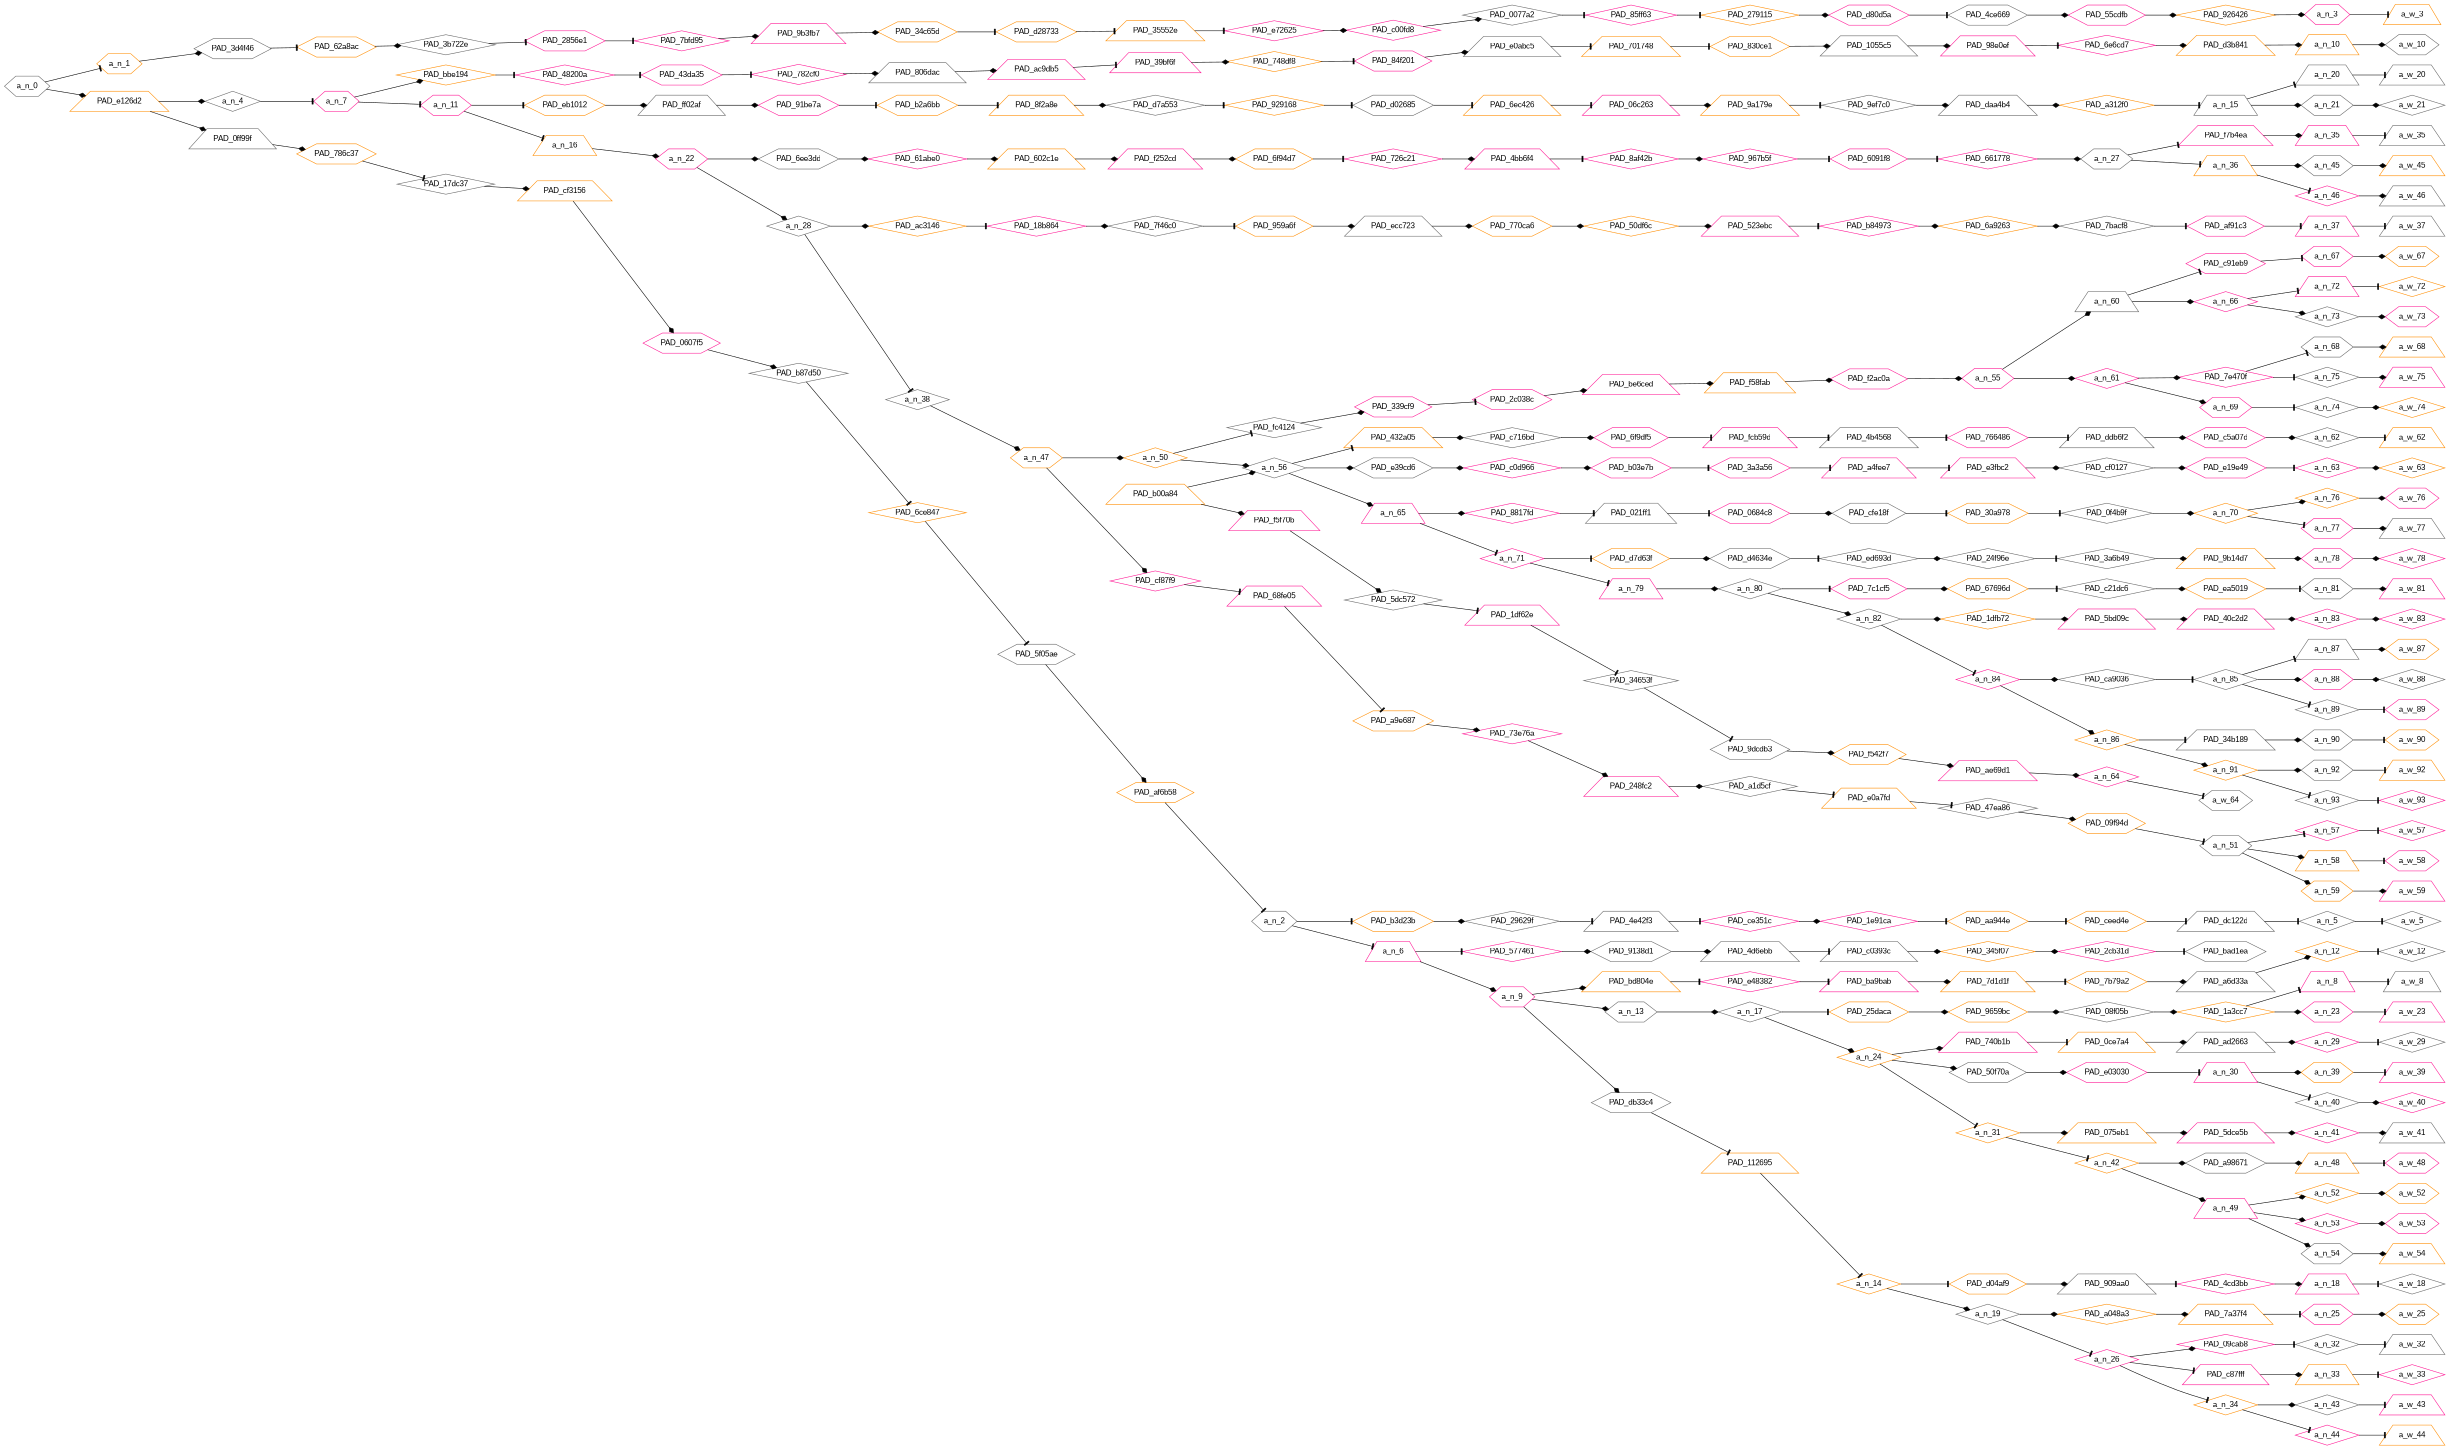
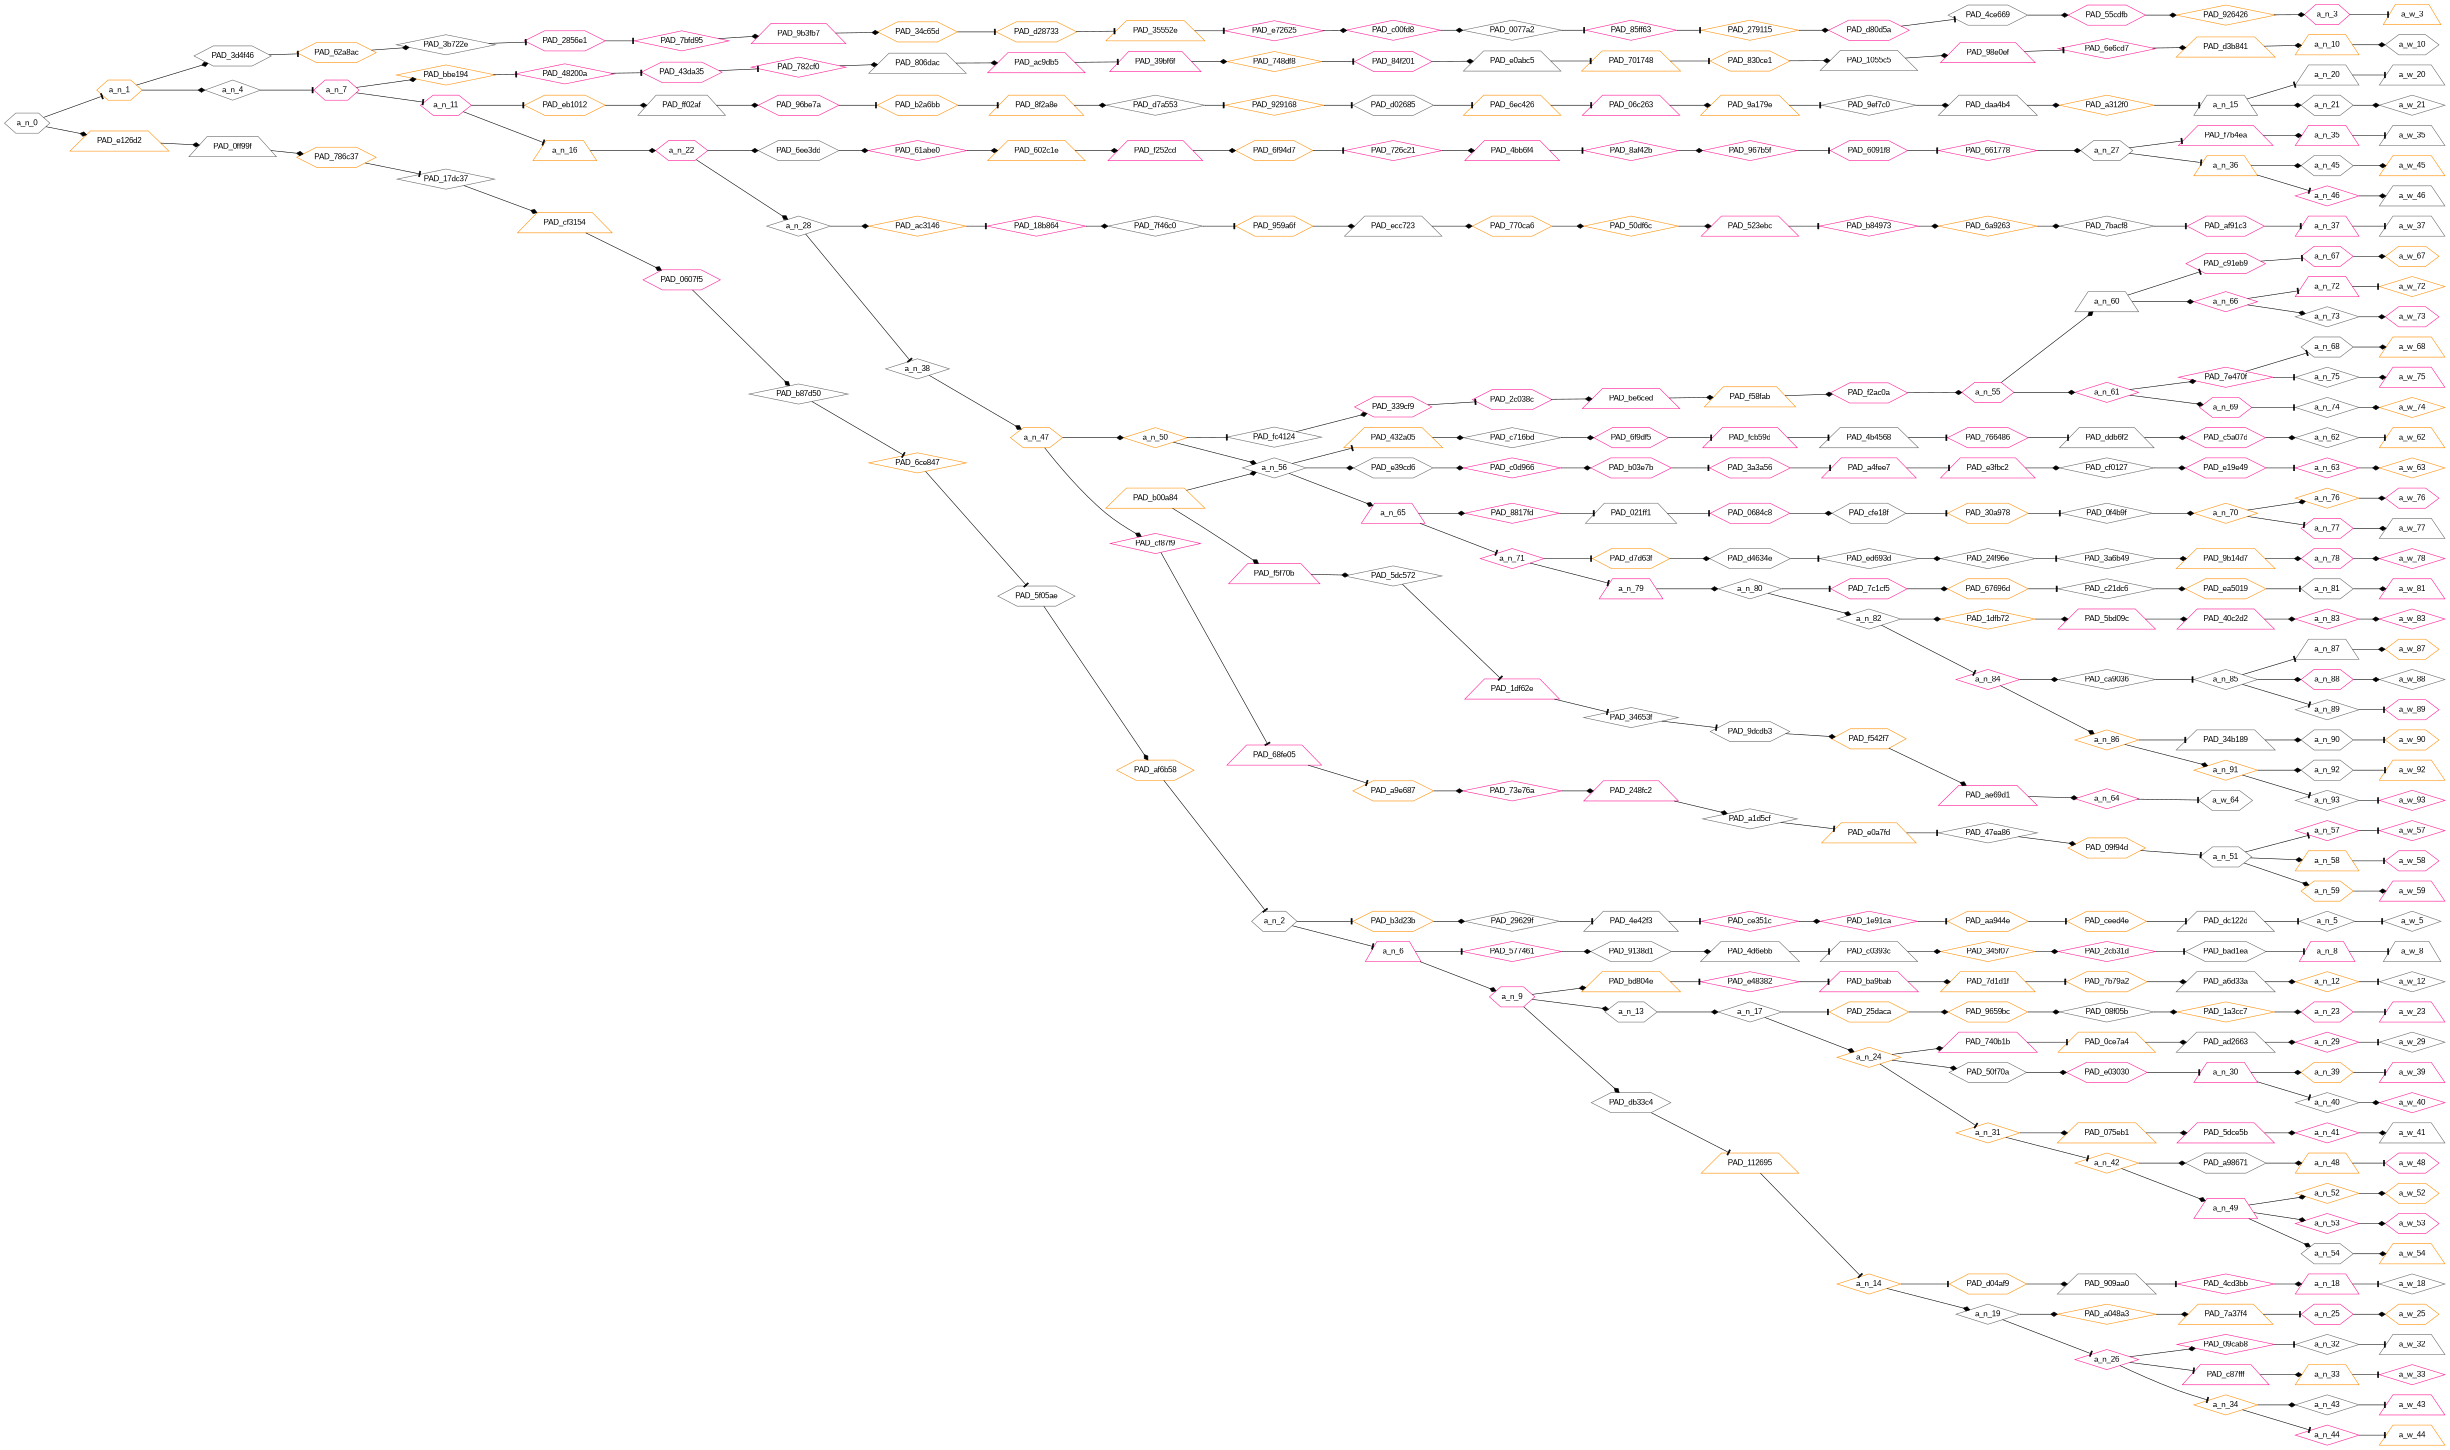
edge "PAD_e126d2" -> "a_n_4": now "a_n_1" -> "a_n_4"
node "PAD_91be7a": label "PAD_91be7a" -> "PAD_96be7a"
node "PAD_cf3156": label "PAD_cf3156" -> "PAD_cf3154"
edge "PAD_1a3cc7" -> "a_n_8": now "PAD_bad1ea" -> "a_n_8"
